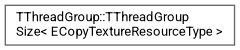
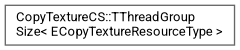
node "TThreadGroup::TThreadGroup Size< ECopyTextureResourceType >": label "TThreadGroup::TThreadGroup Size< ECopyTextureResourceType >" -> "CopyTextureCS::TThreadGroup Size< ECopyTextureResourceType >"
